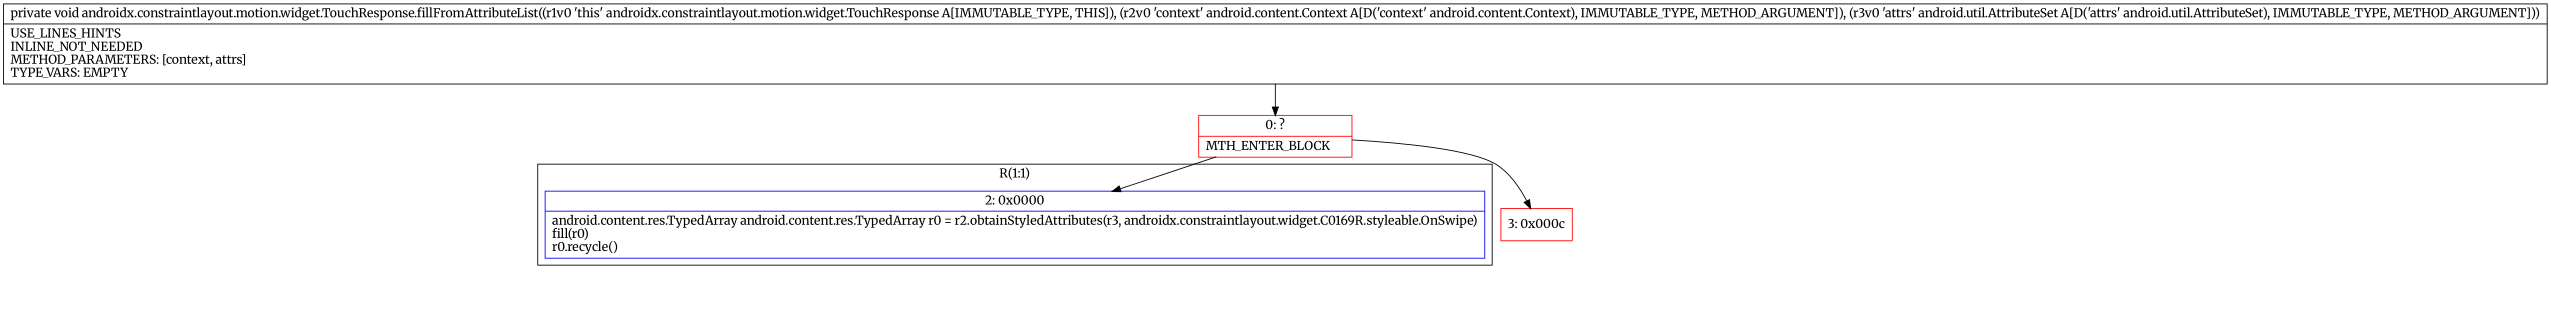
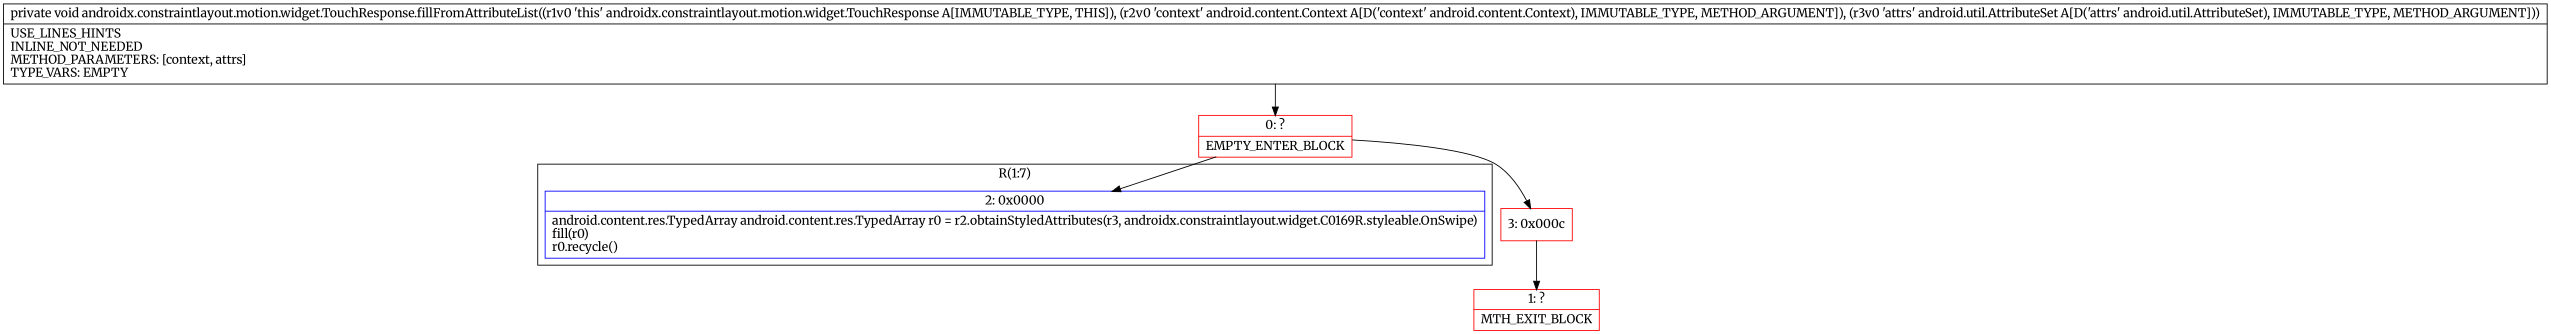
node "0: ?": text "MTH_ENTER_BLOCK" -> "EMPTY_ENTER_BLOCK"
cluster "R(1:1)": label "R(1:1)" -> "R(1:7)"
node "1: ?": added
